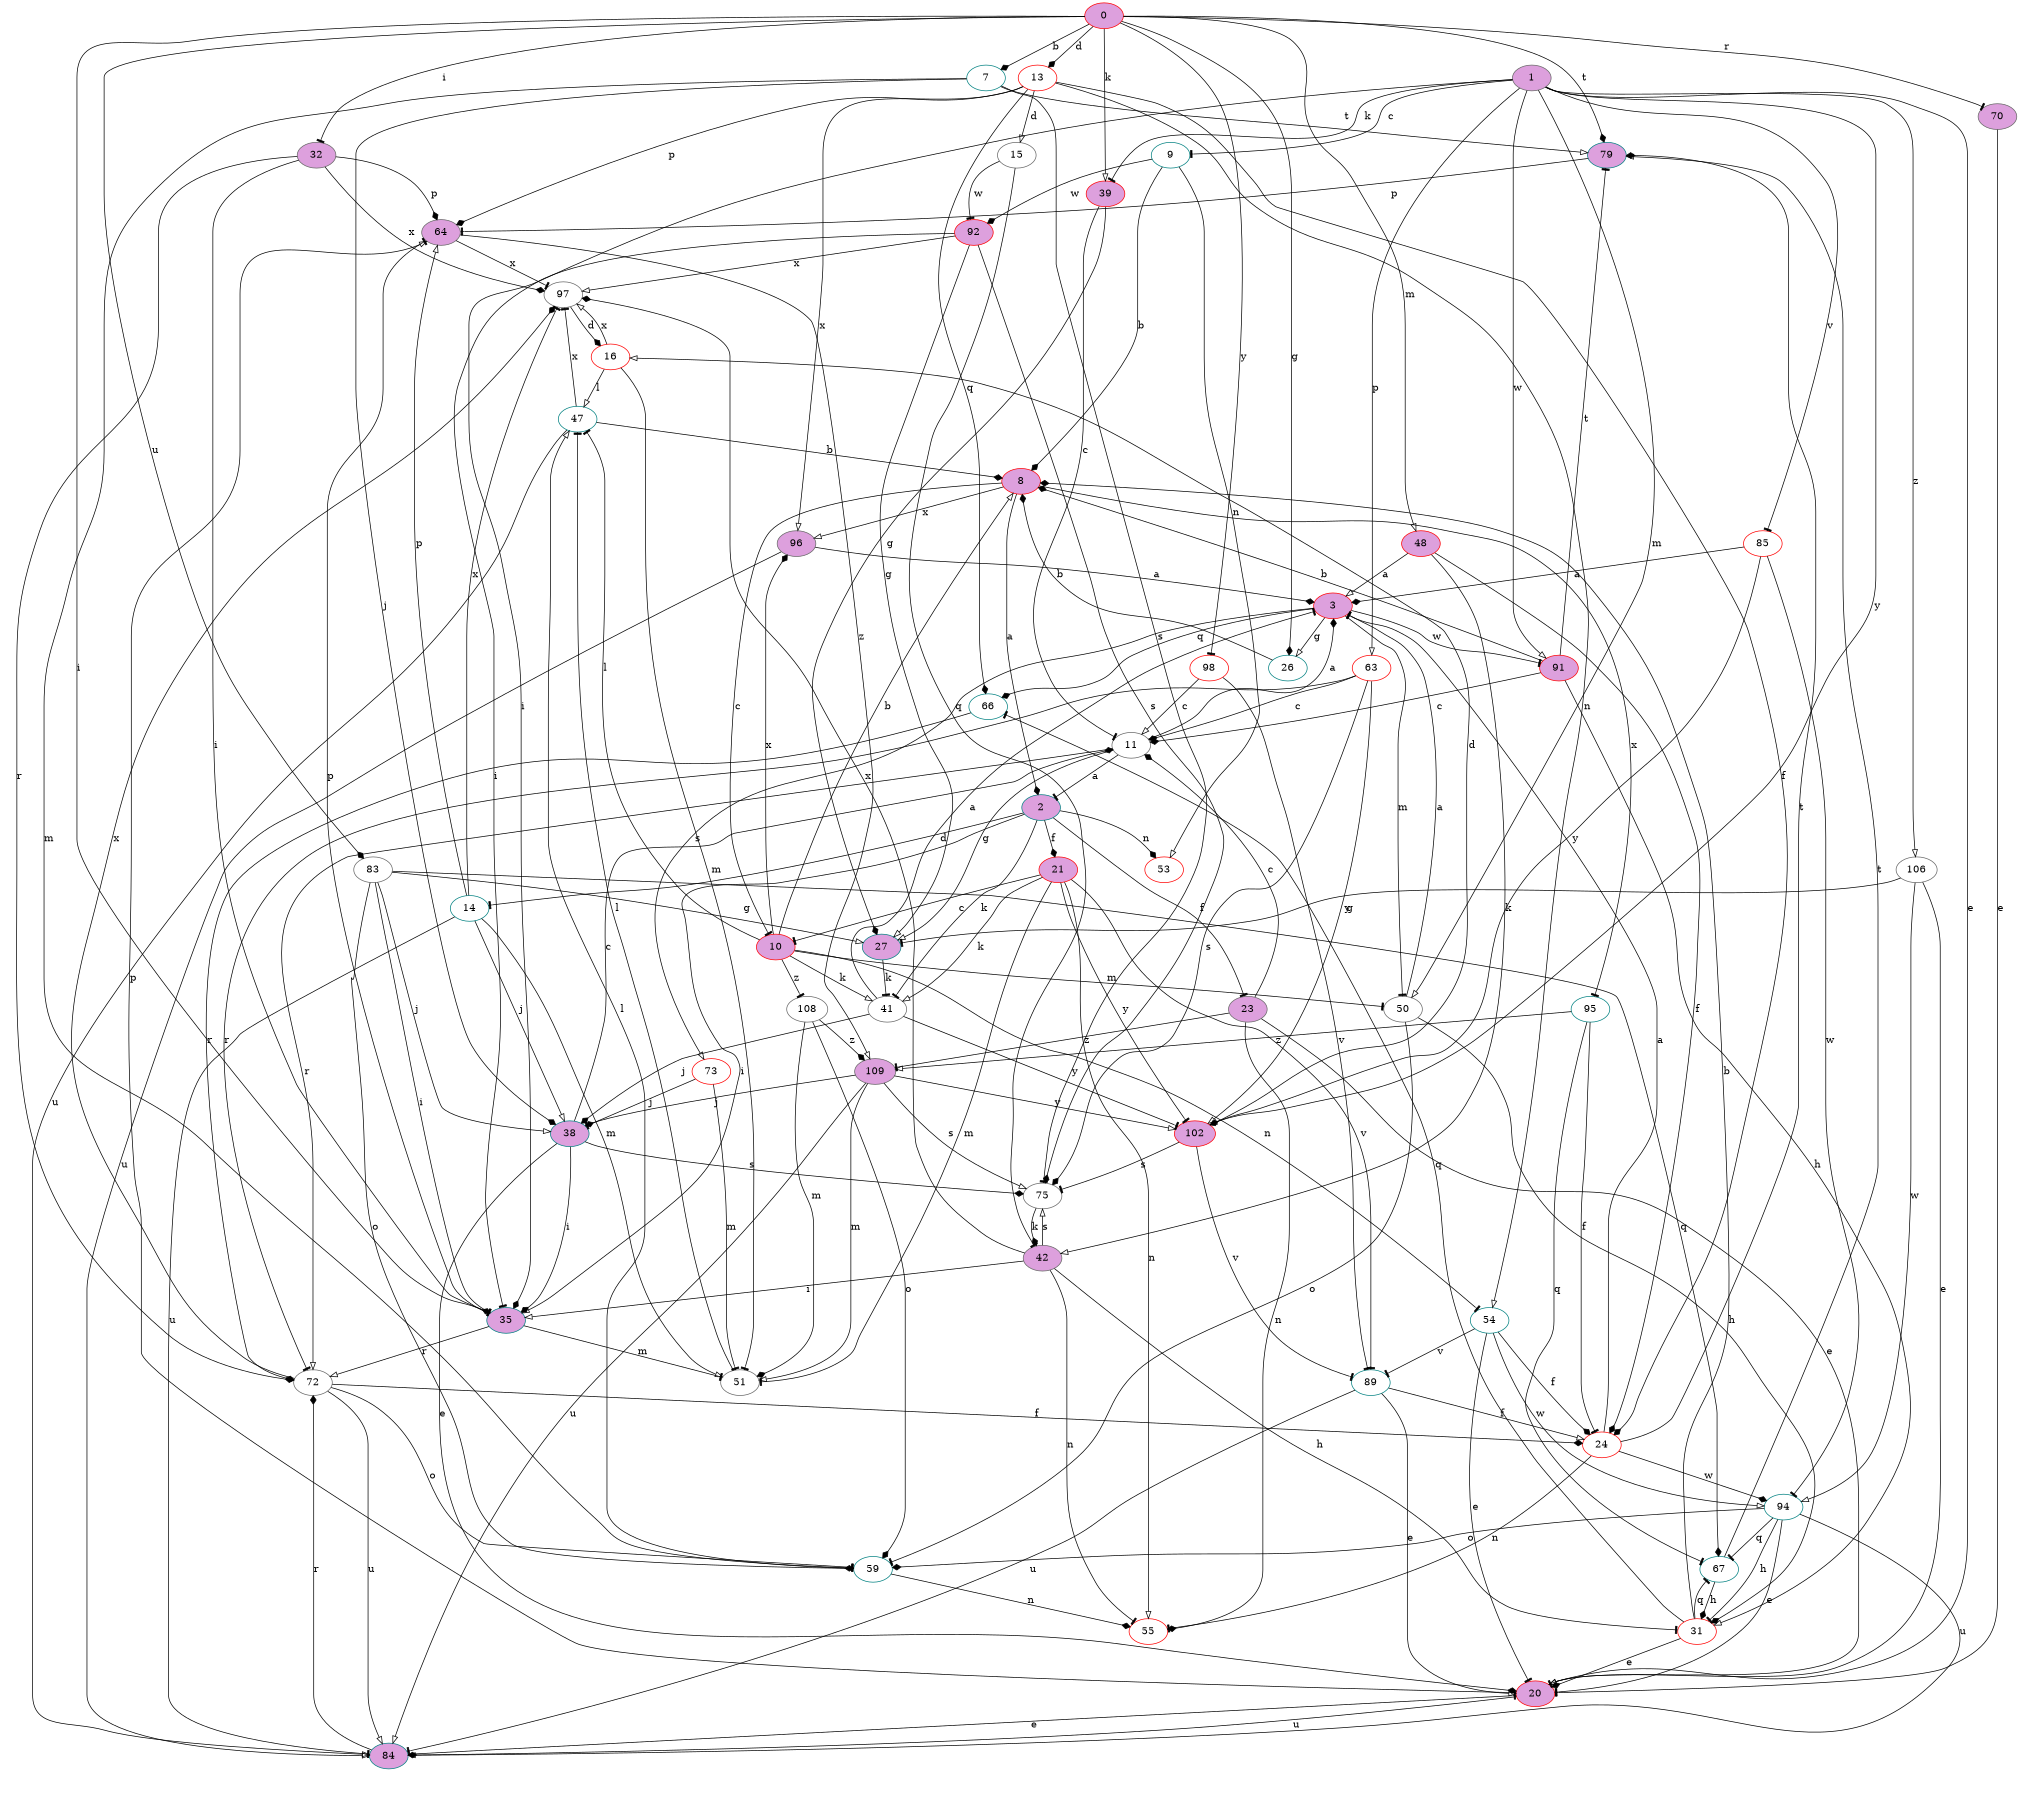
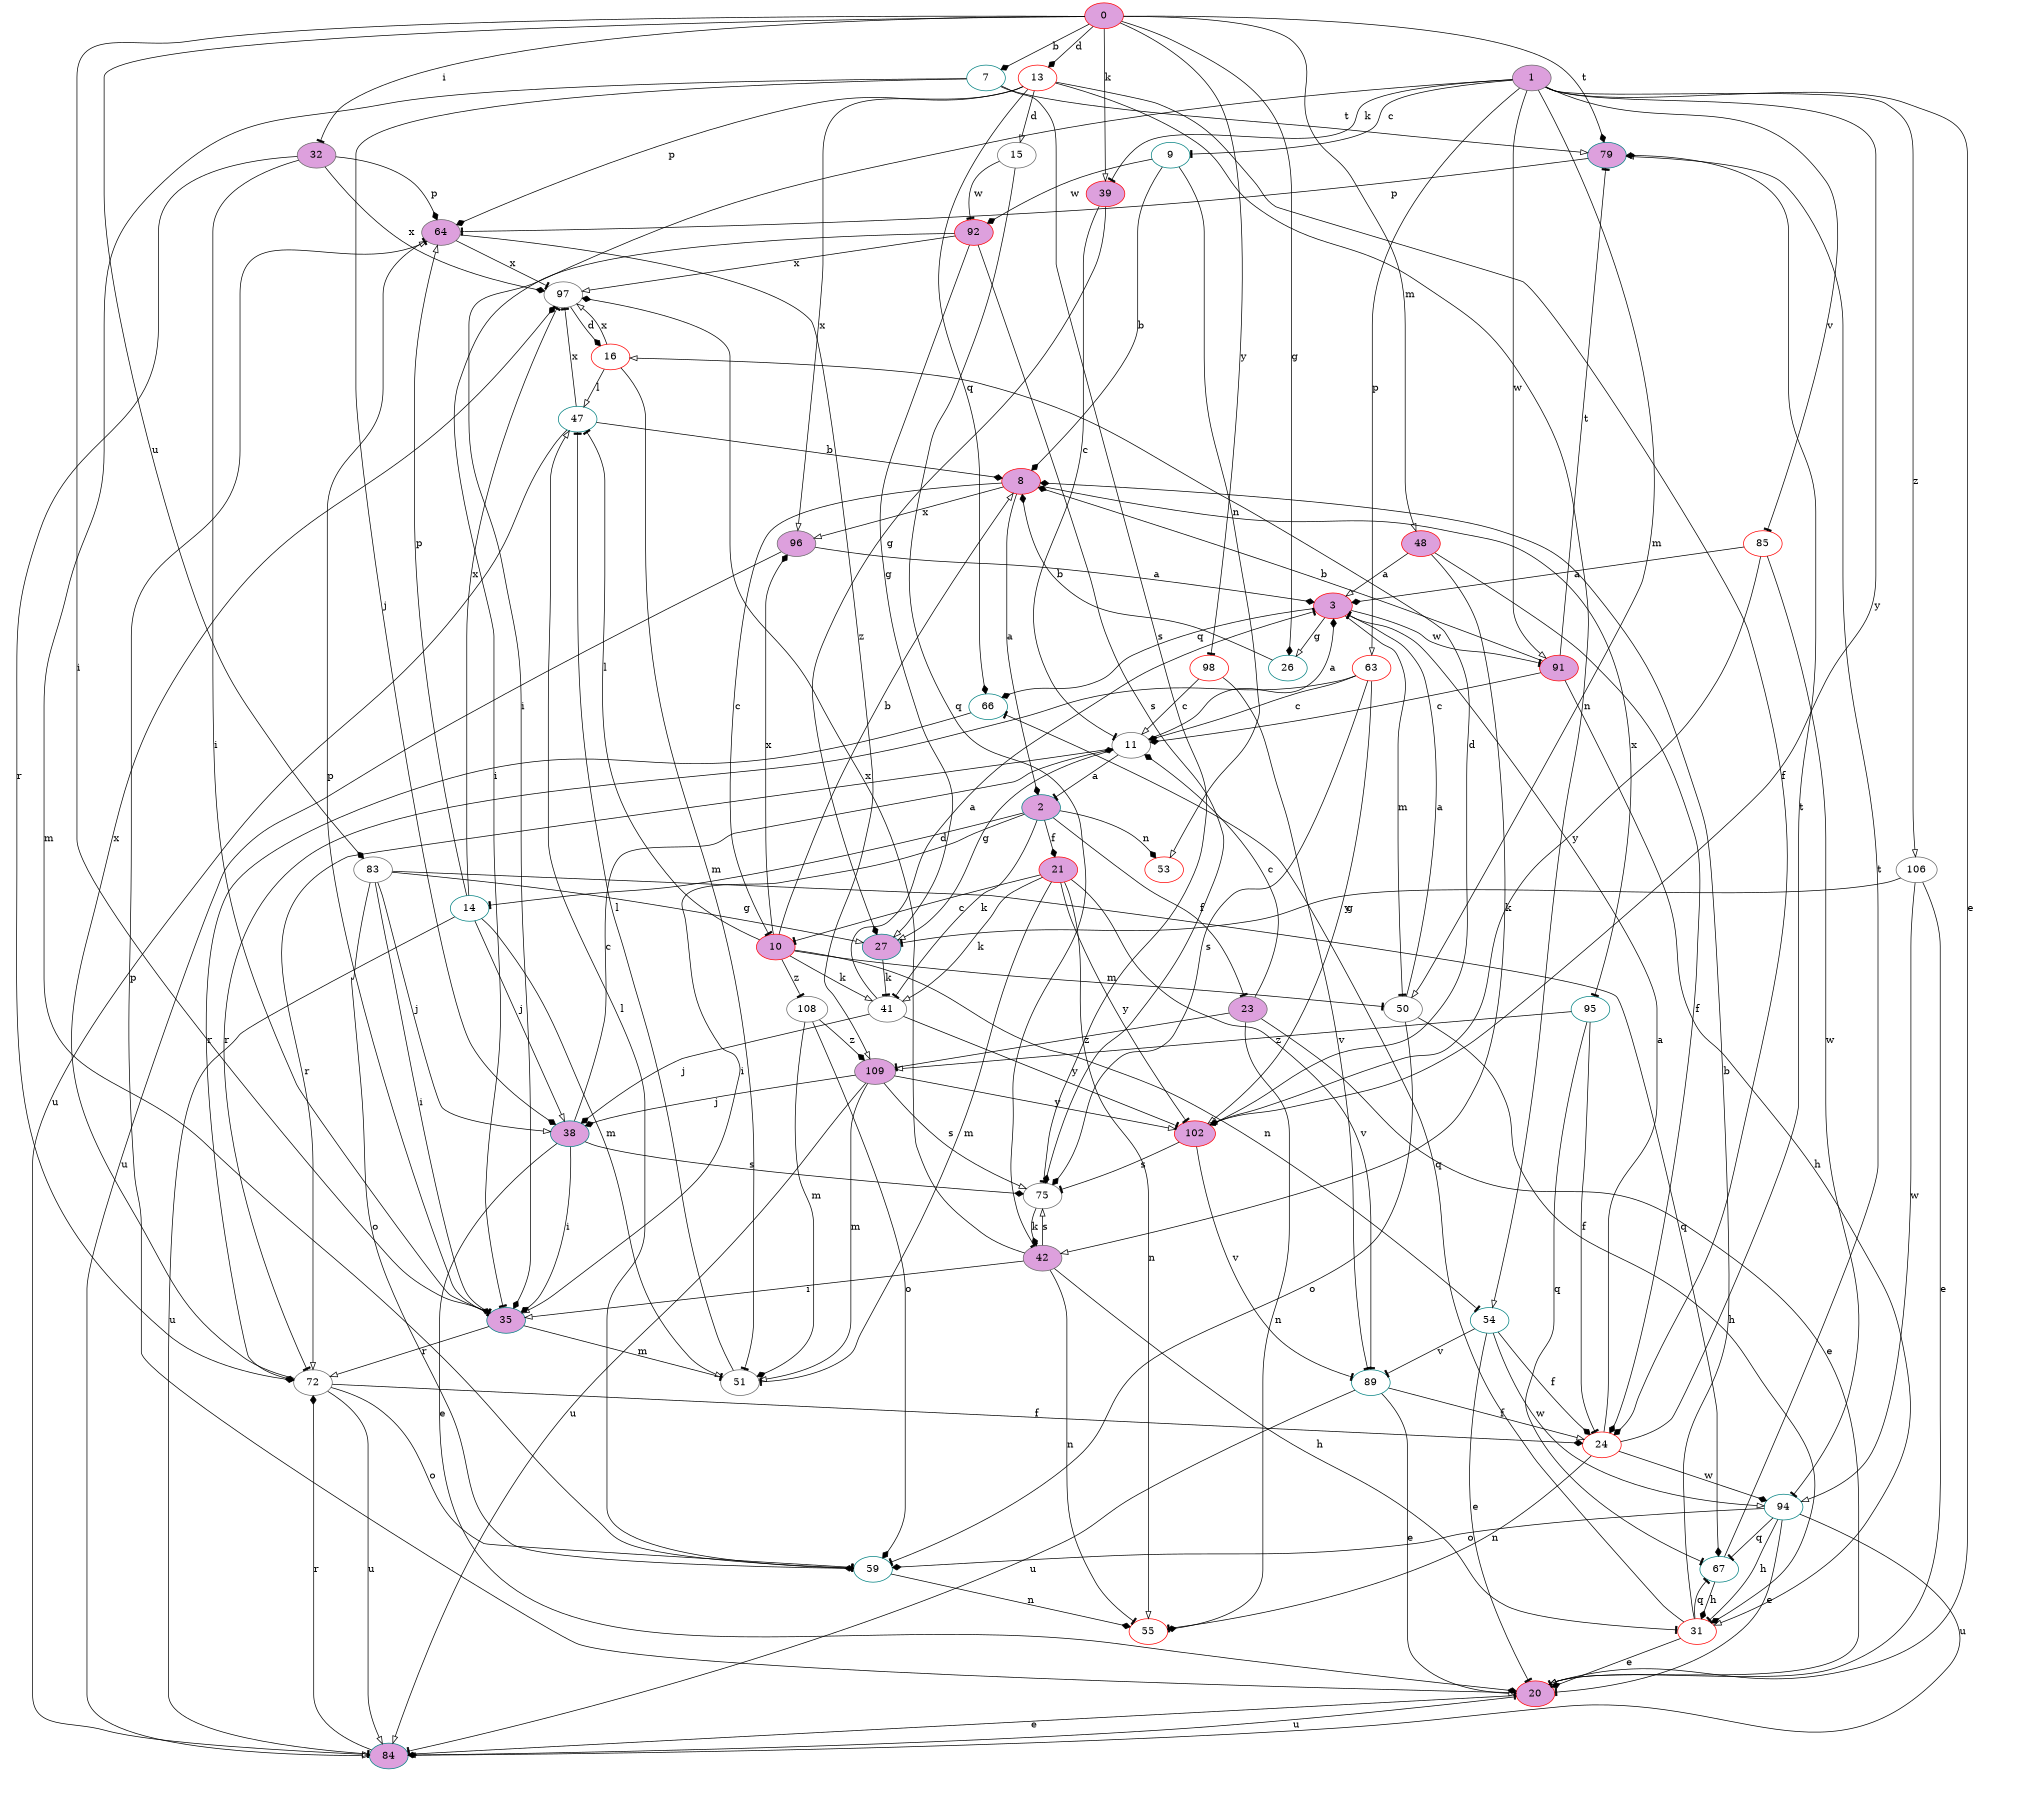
node "70": removed
node "73": removed
